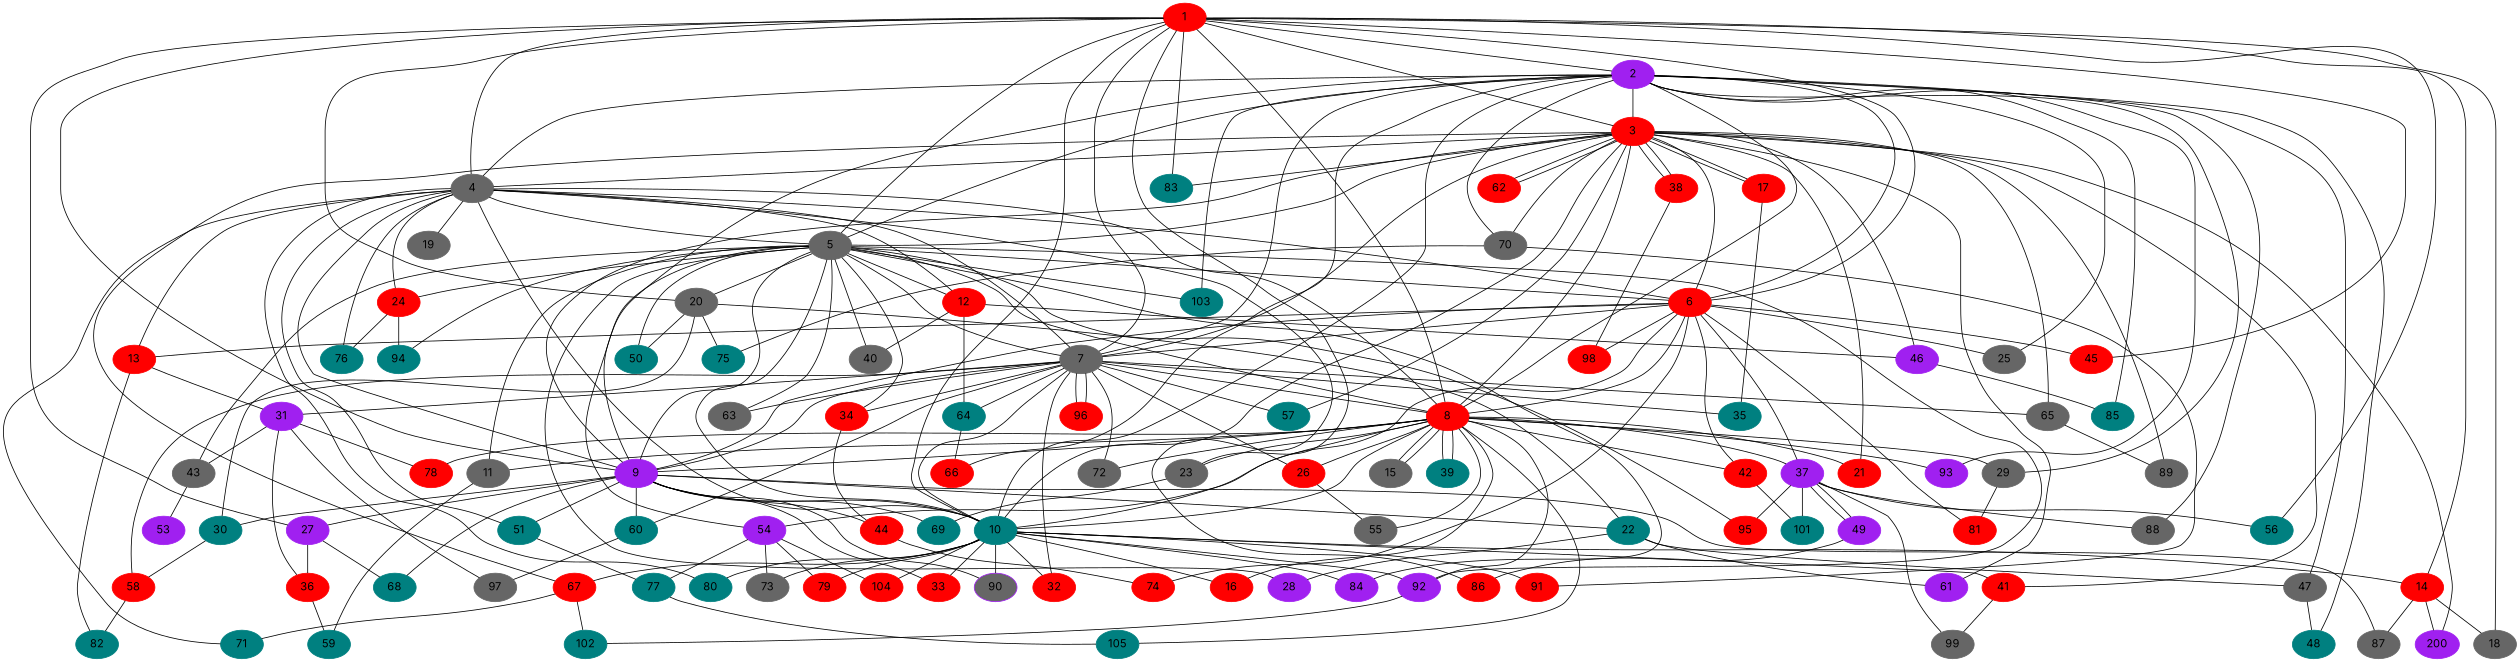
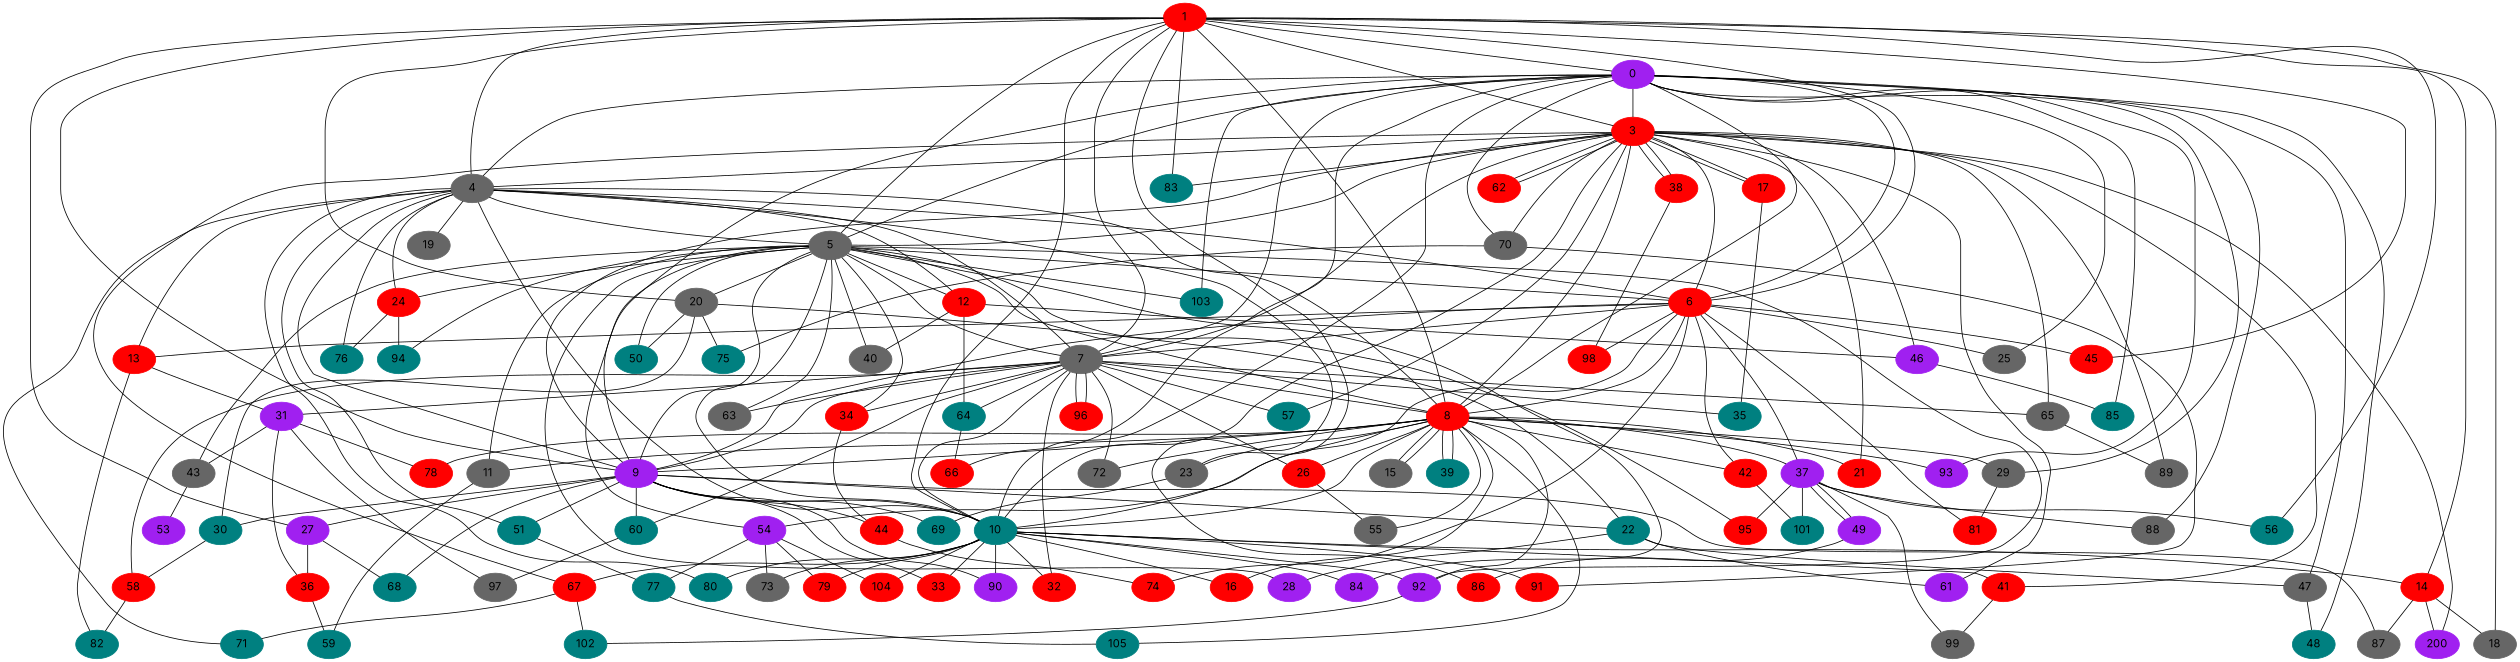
node "2": label "2" -> "0"
node "90": fillcolor gray40 -> purple
